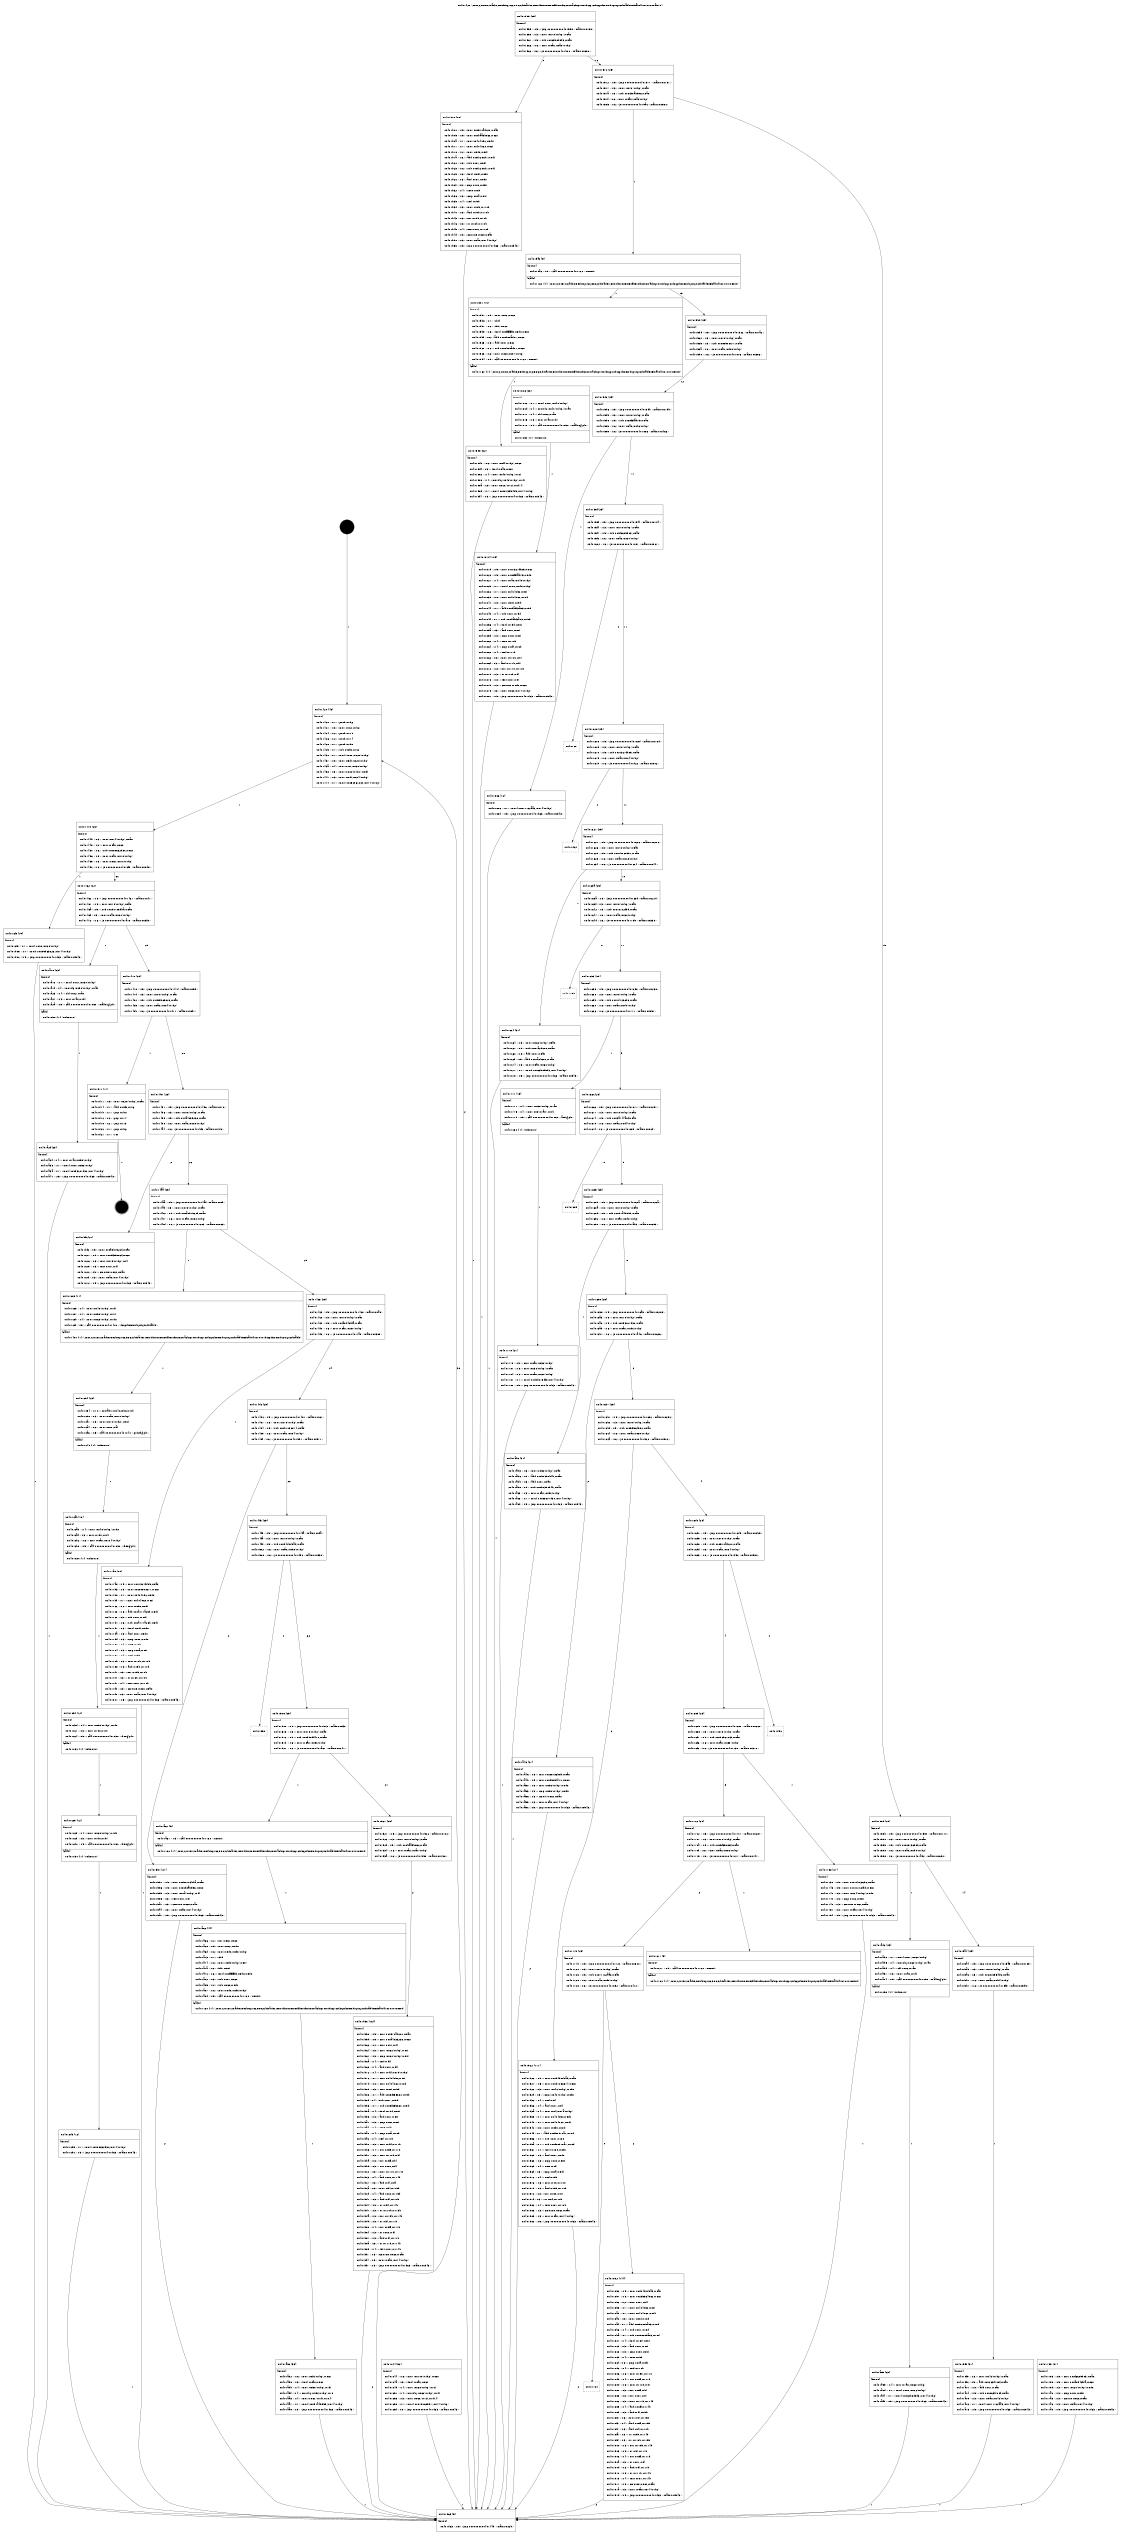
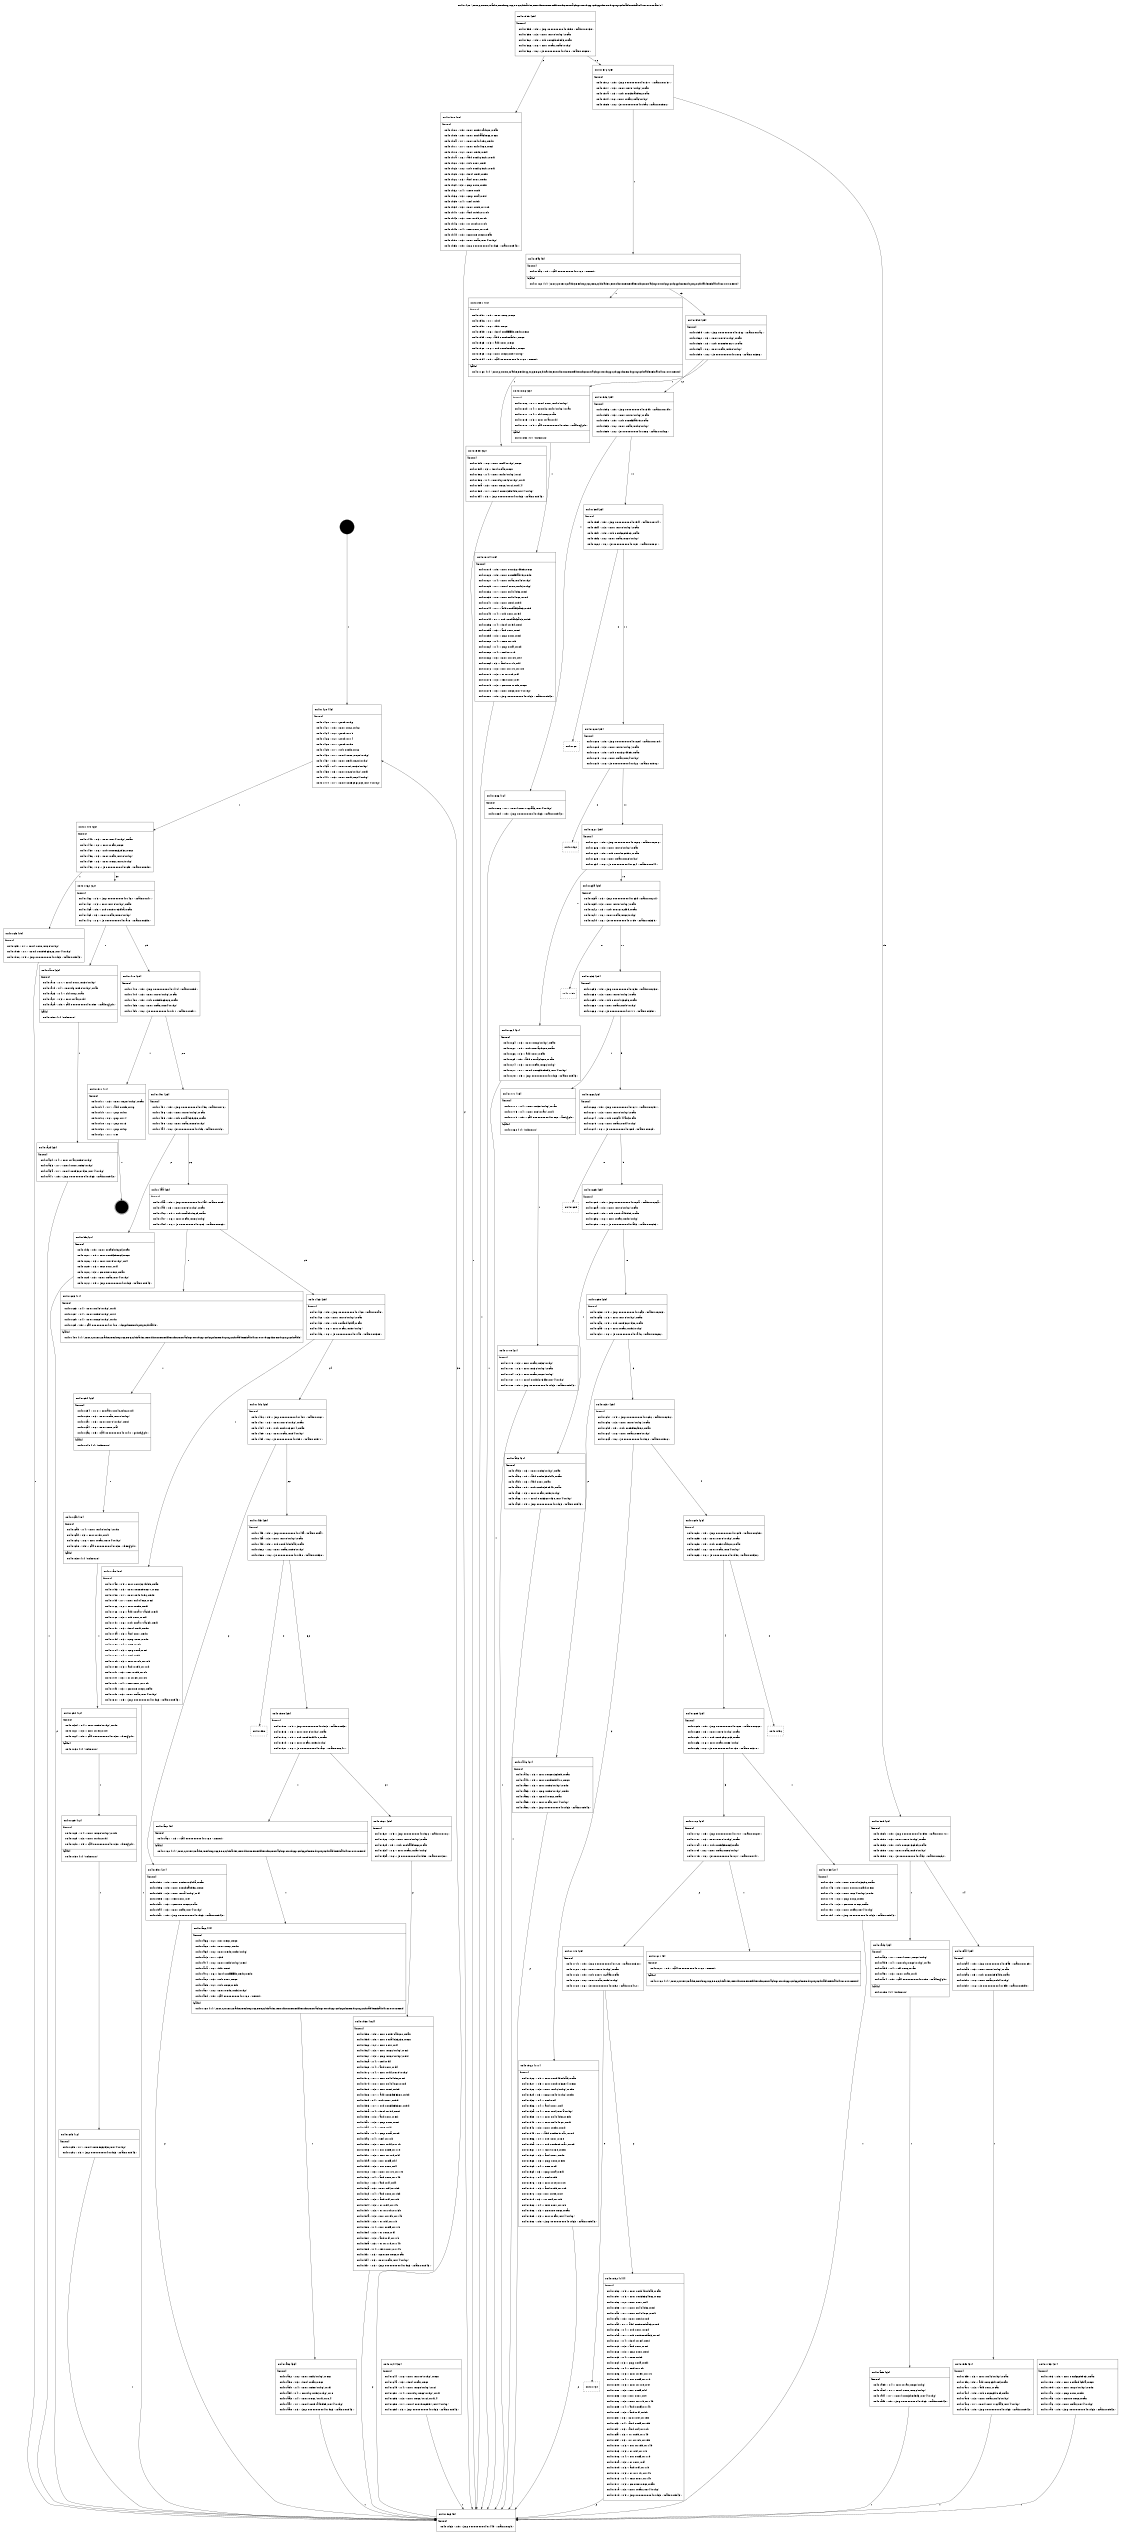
edge "0x4015bd [25]" -> "0x401806 [23]": added, label "1"
edge "0x401bfc [27]" -> "0x401d63 [5]": added, label "2"
